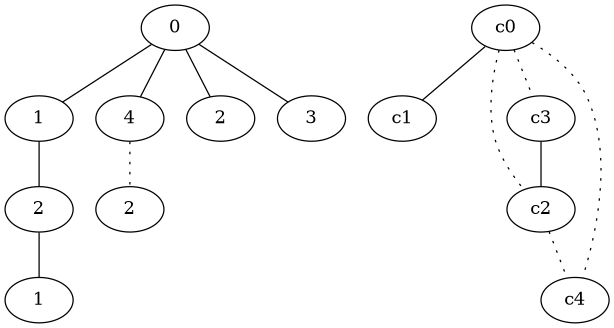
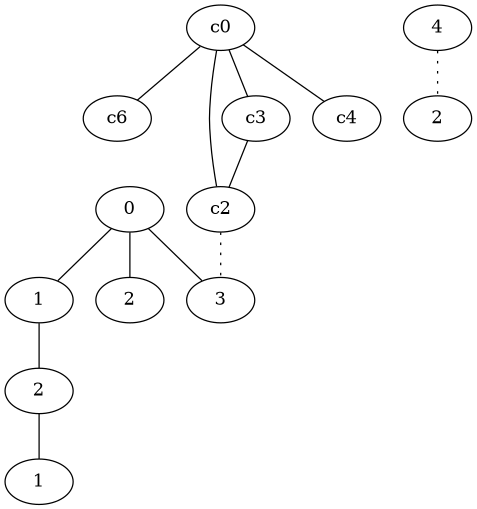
edge "0" -- "4": removed
edge "c0" -- "c3": style dotted -> solid
node "c1": label "c1" -> "c6"
edge "c0" -- "c2": style dotted -> solid
edge "c0" -- "c4": style dotted -> solid
edge "c2" -- "c4": now "c2" -- "3"
